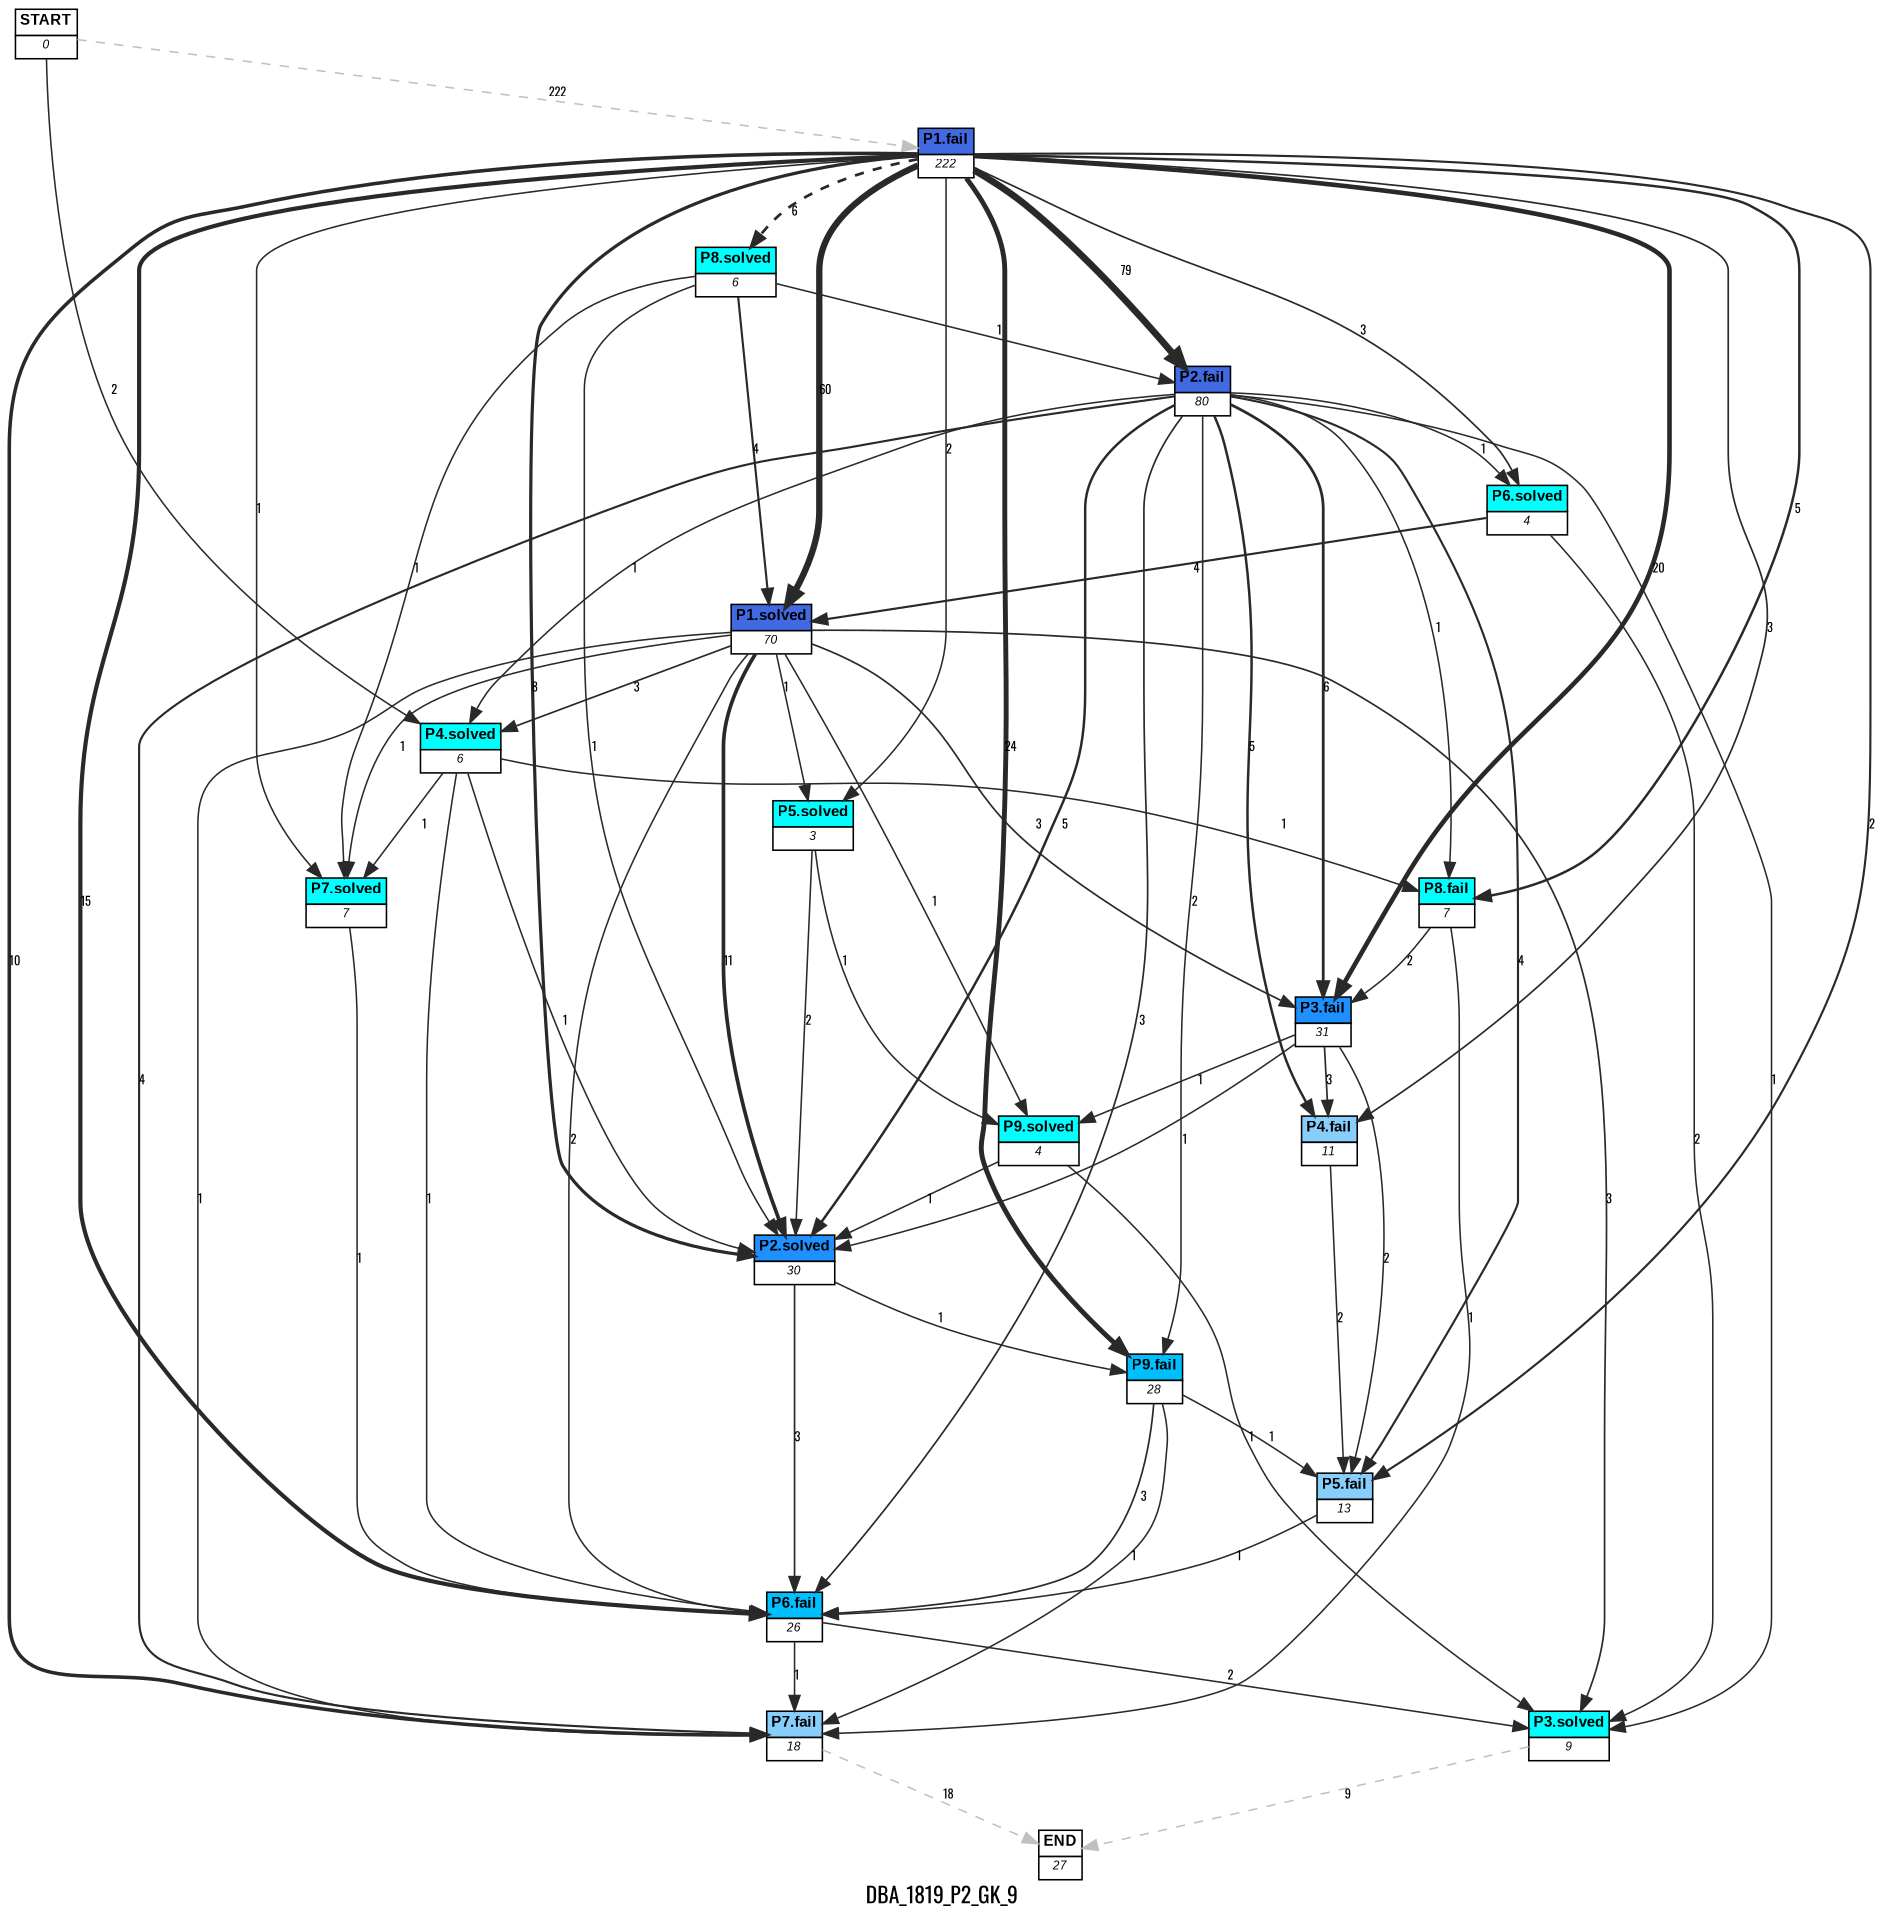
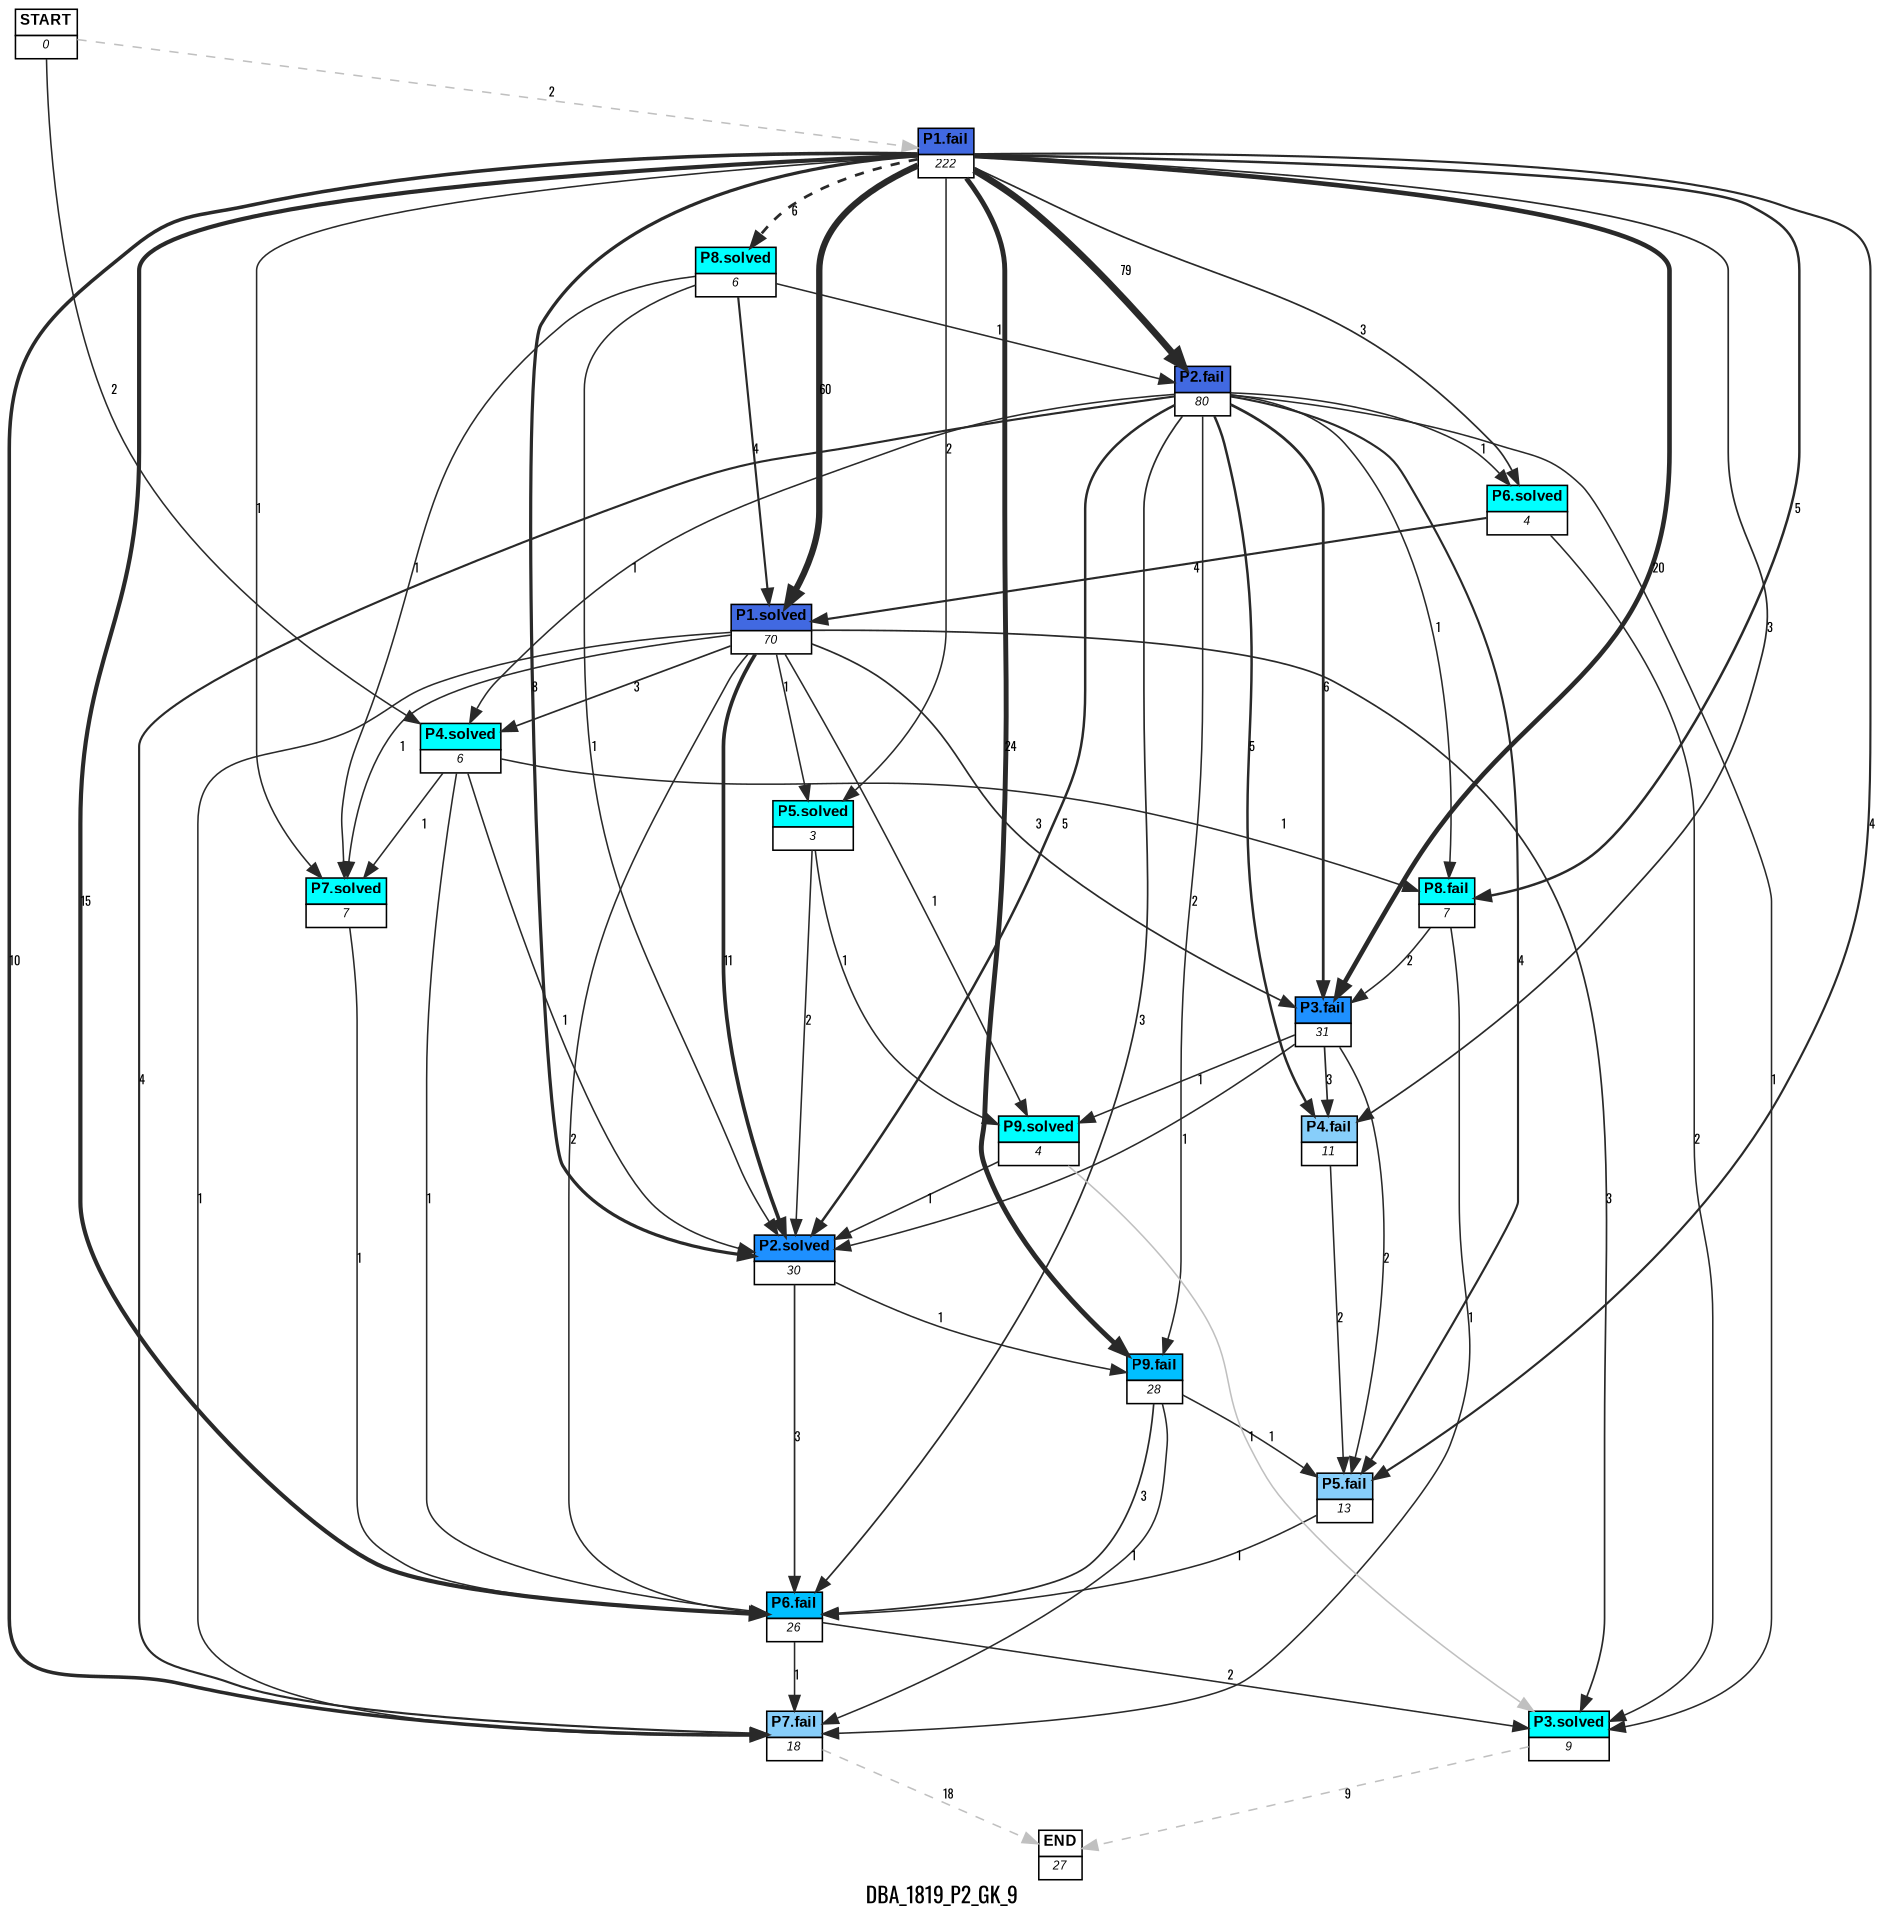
edge "START" -> "P1.fail": label "222" -> "2"
edge "P1.fail" -> "P5.fail": label "2" -> "4"
edge "P9.solved" -> "P3.solved": color grey16 -> grey
